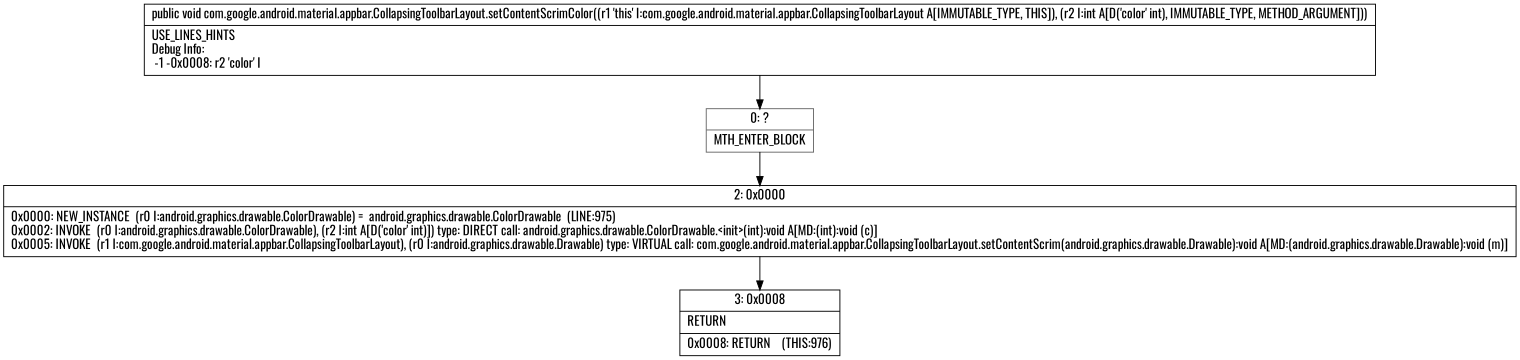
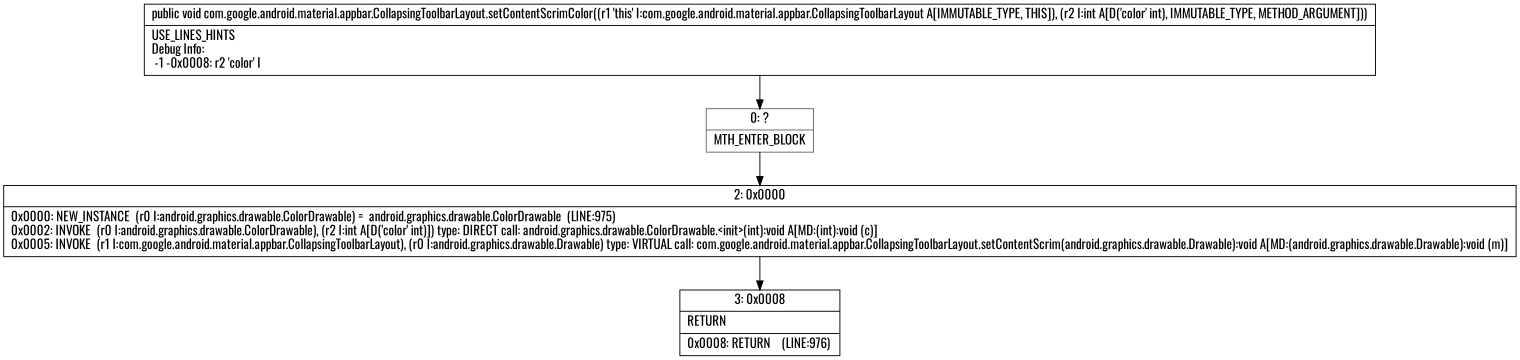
node "3: 0x0008": text "0x0008: RETURN    (THIS:976)" -> "0x0008: RETURN    (LINE:976)"
